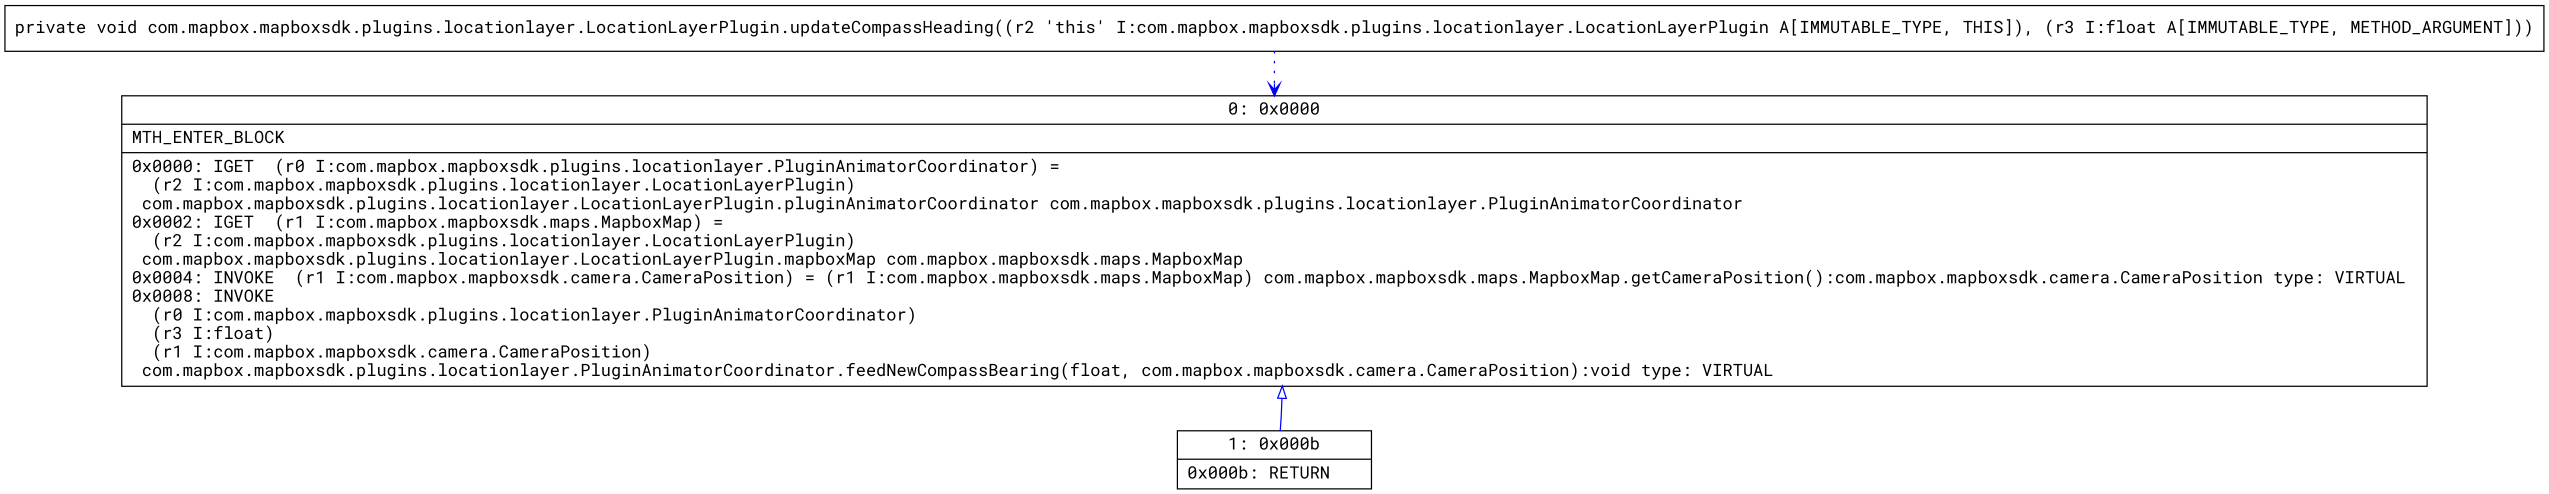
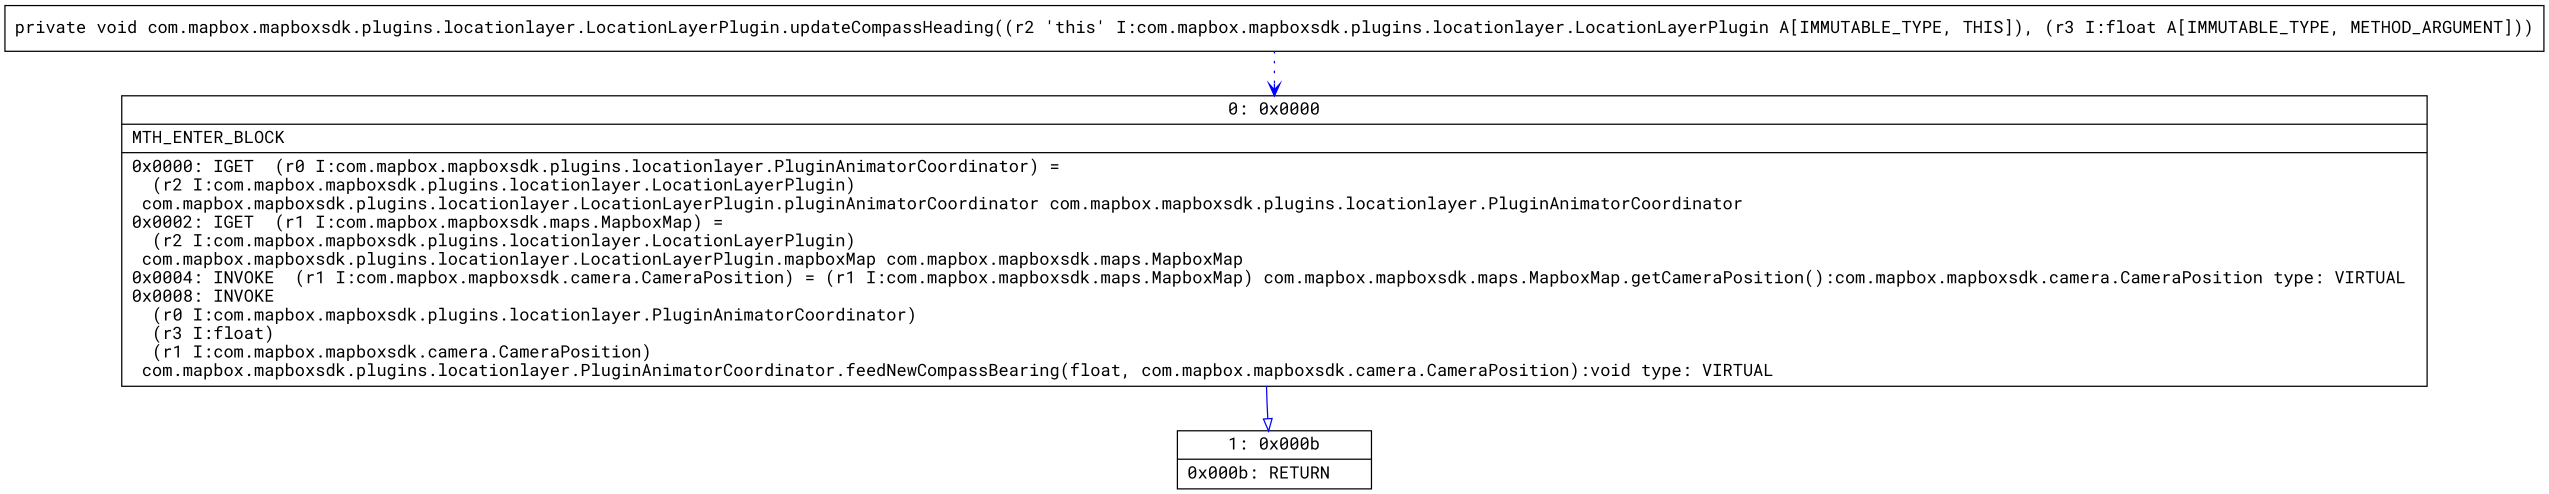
edge "1: 0x000b" -> "0: 0x0000": reversed
